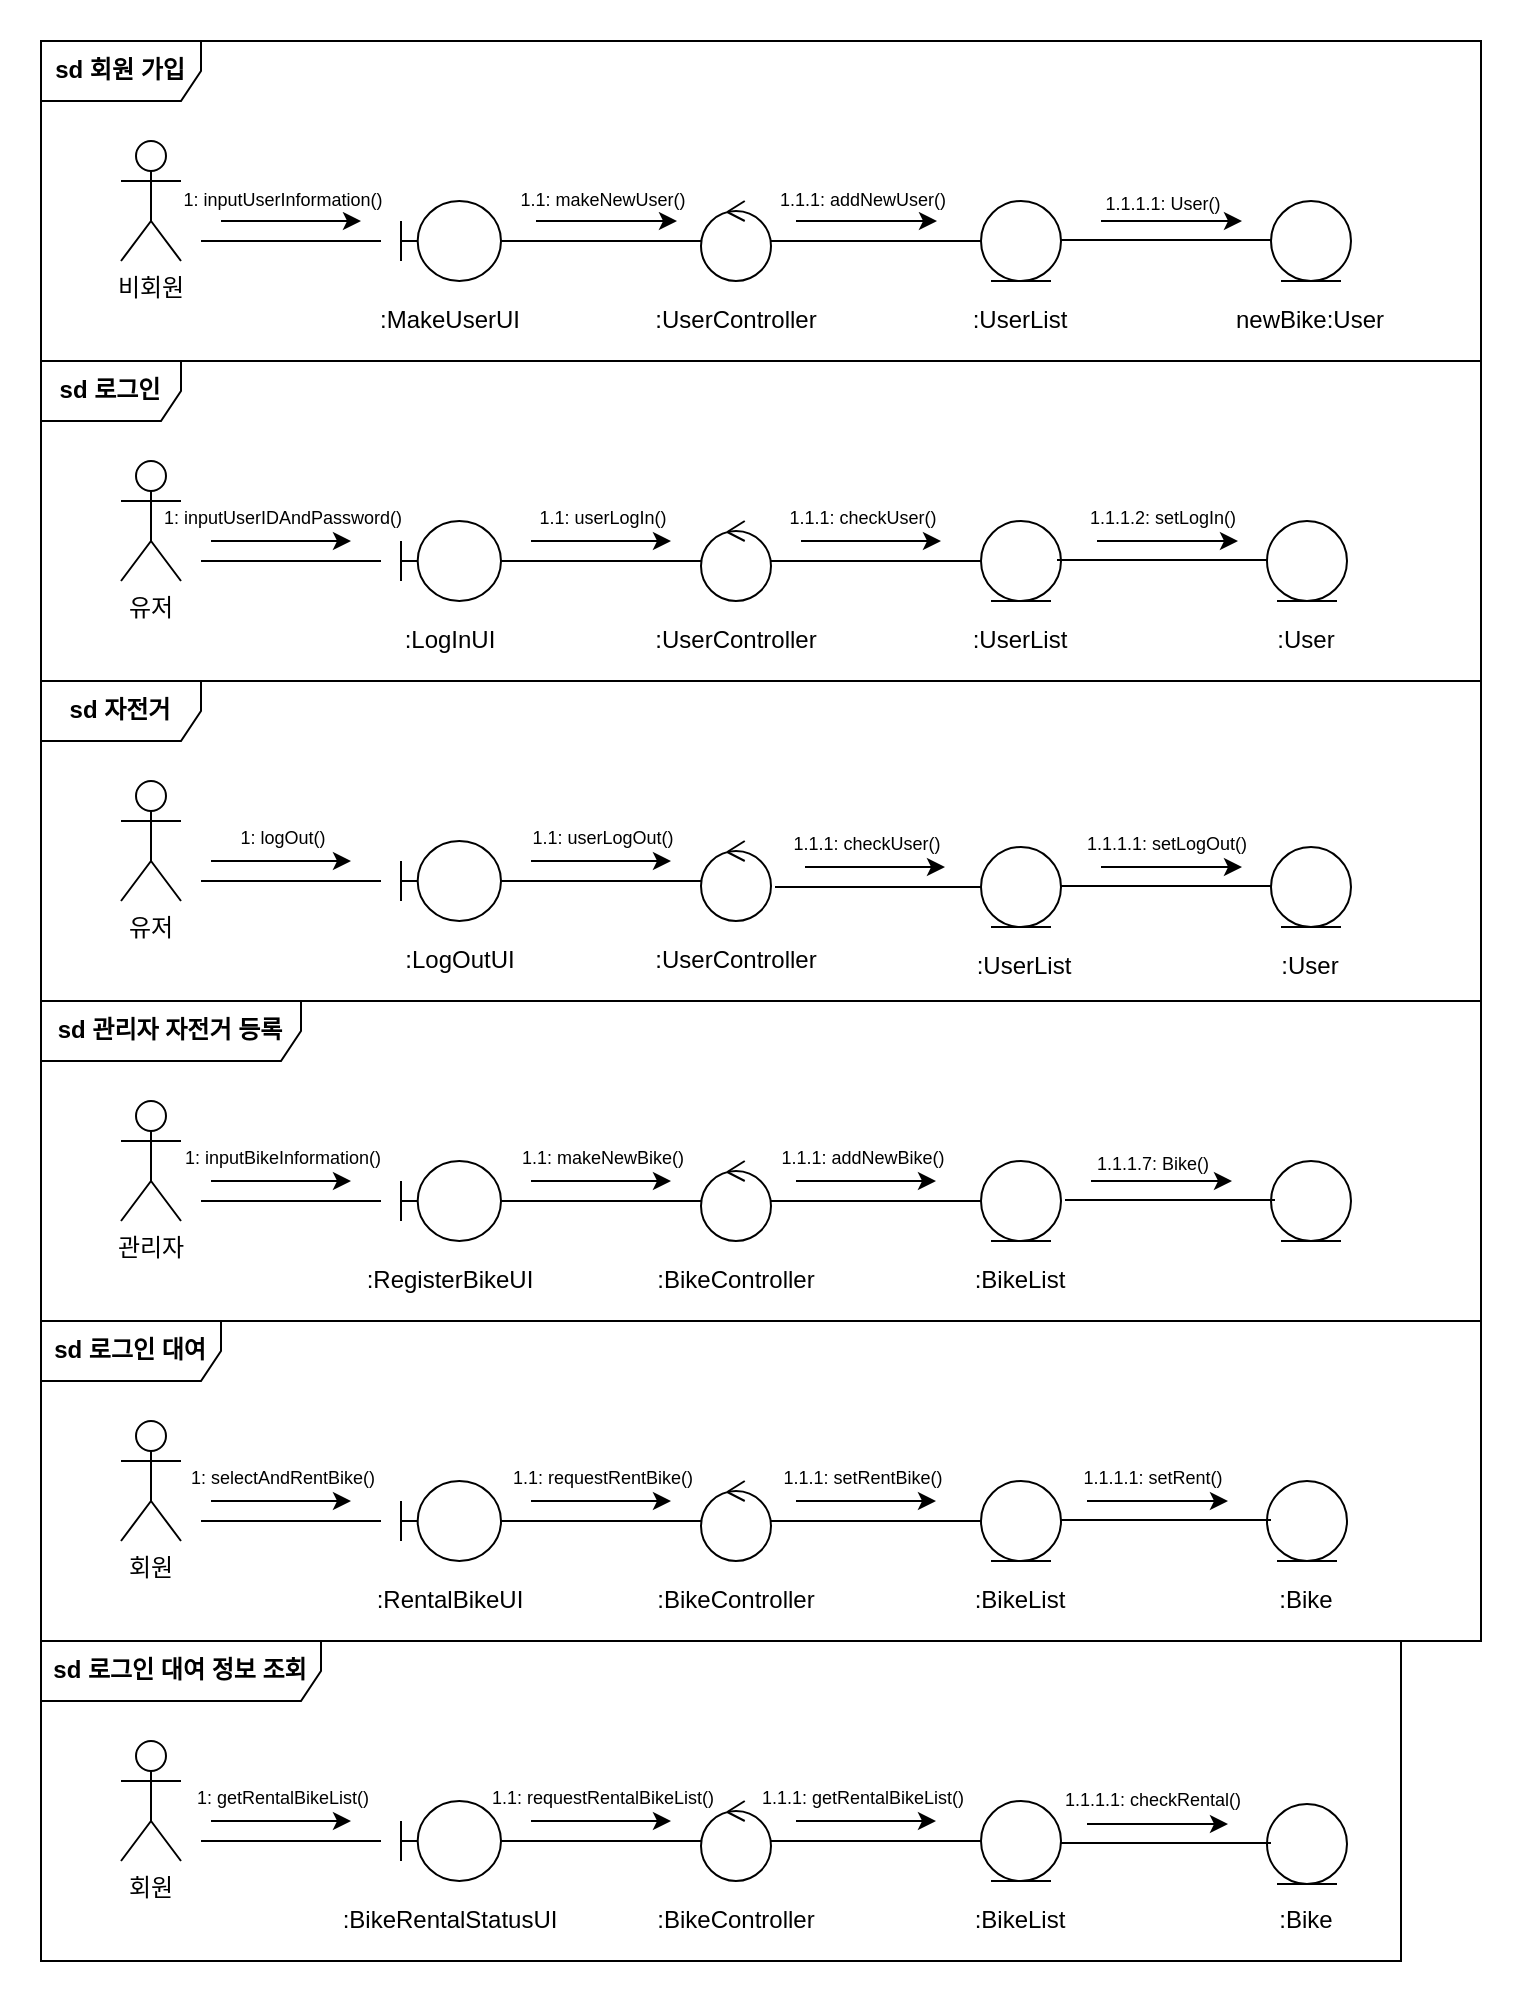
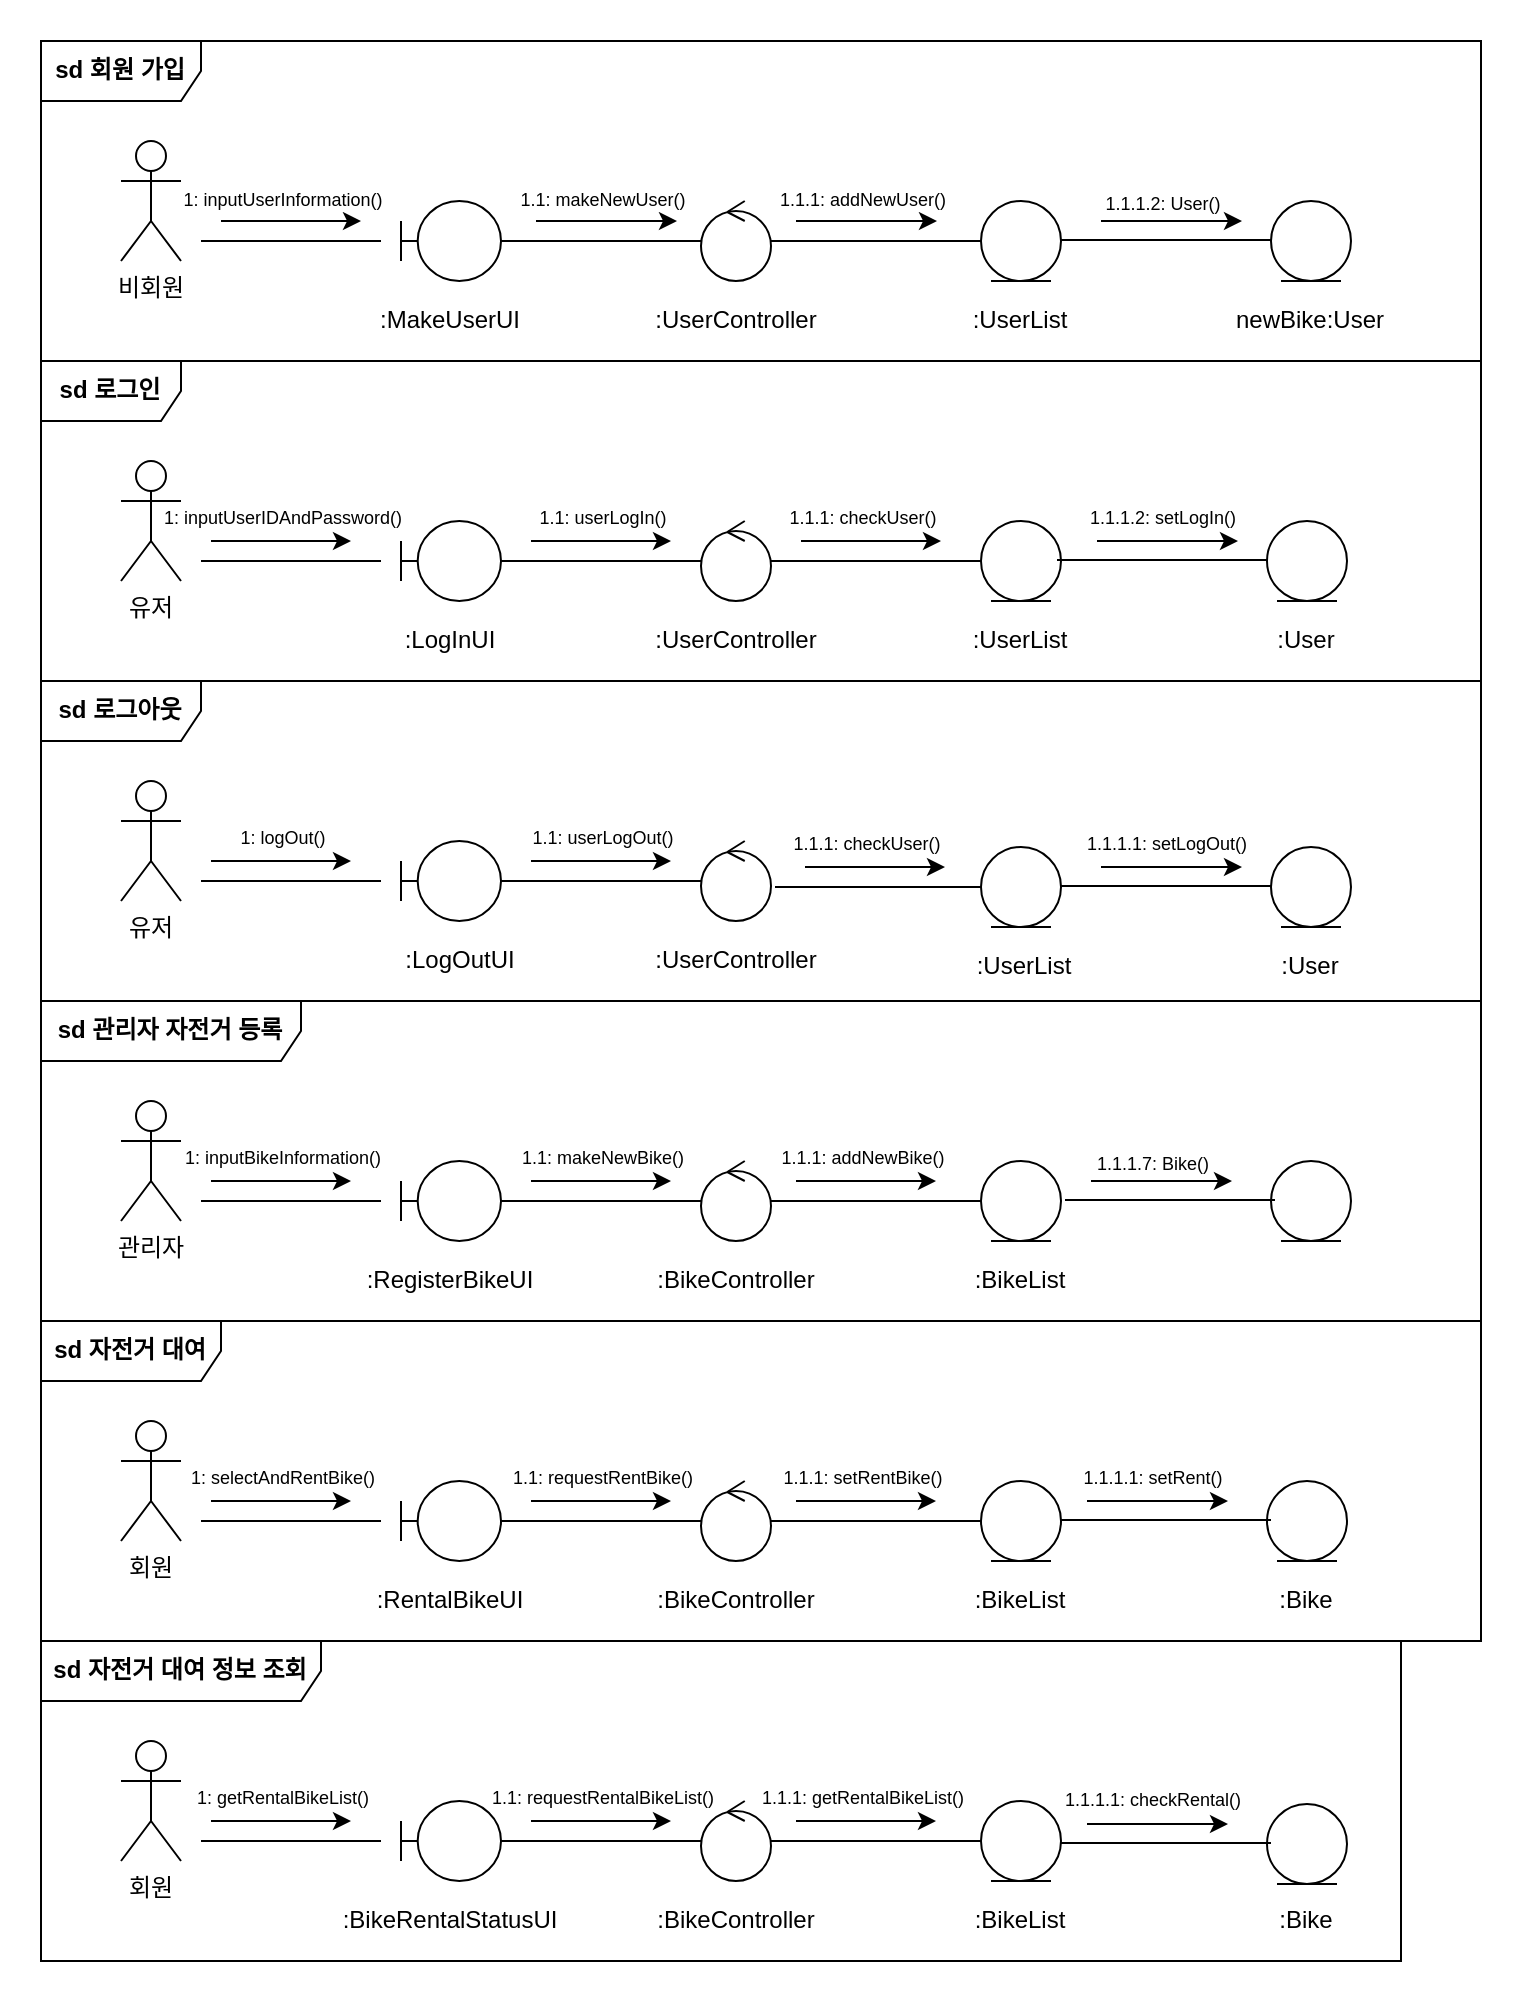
node "1.1.1.1: User()": label "1.1.1.1: User()" -> "1.1.1.2: User()"
node "sd 자전거": label "sd 자전거" -> "sd 로그아웃"
node "sd 로그인 대여": label "sd 로그인 대여" -> "sd 자전거 대여"
node "sd 로그인 대여 정보 조회": label "sd 로그인 대여 정보 조회" -> "sd 자전거 대여 정보 조회"
